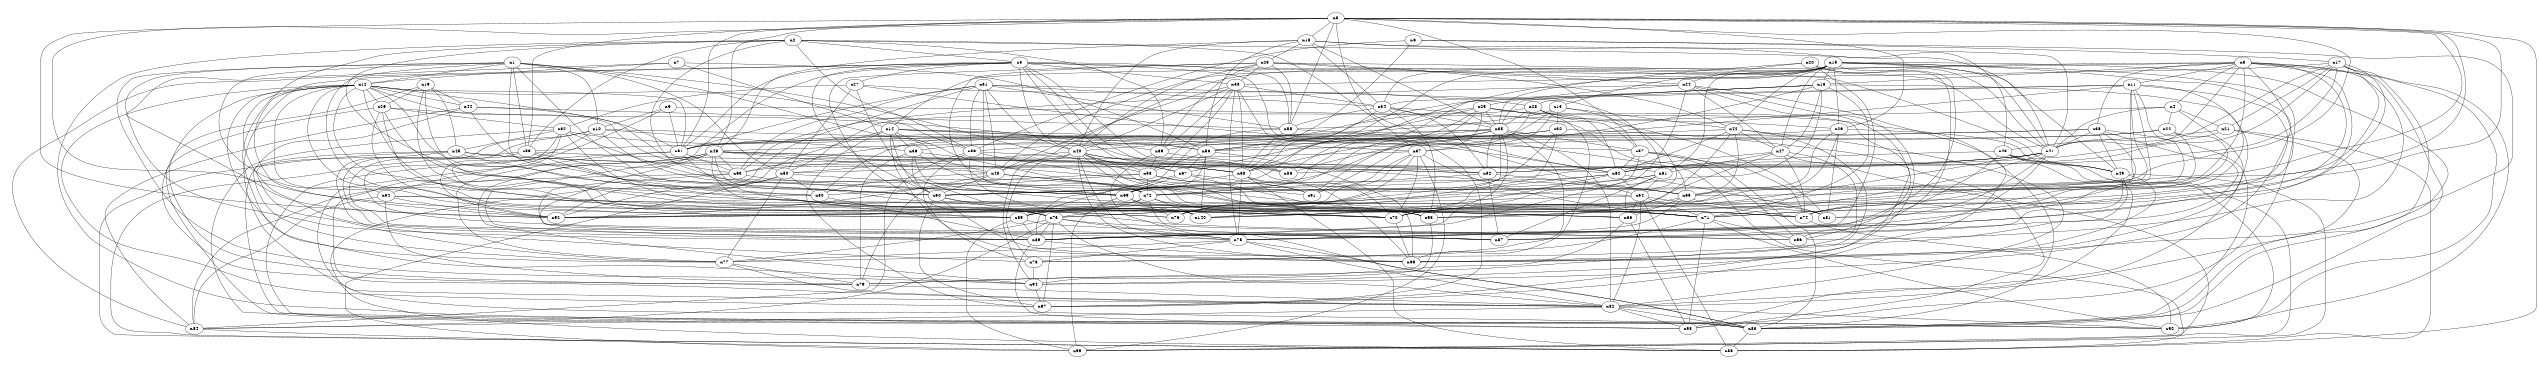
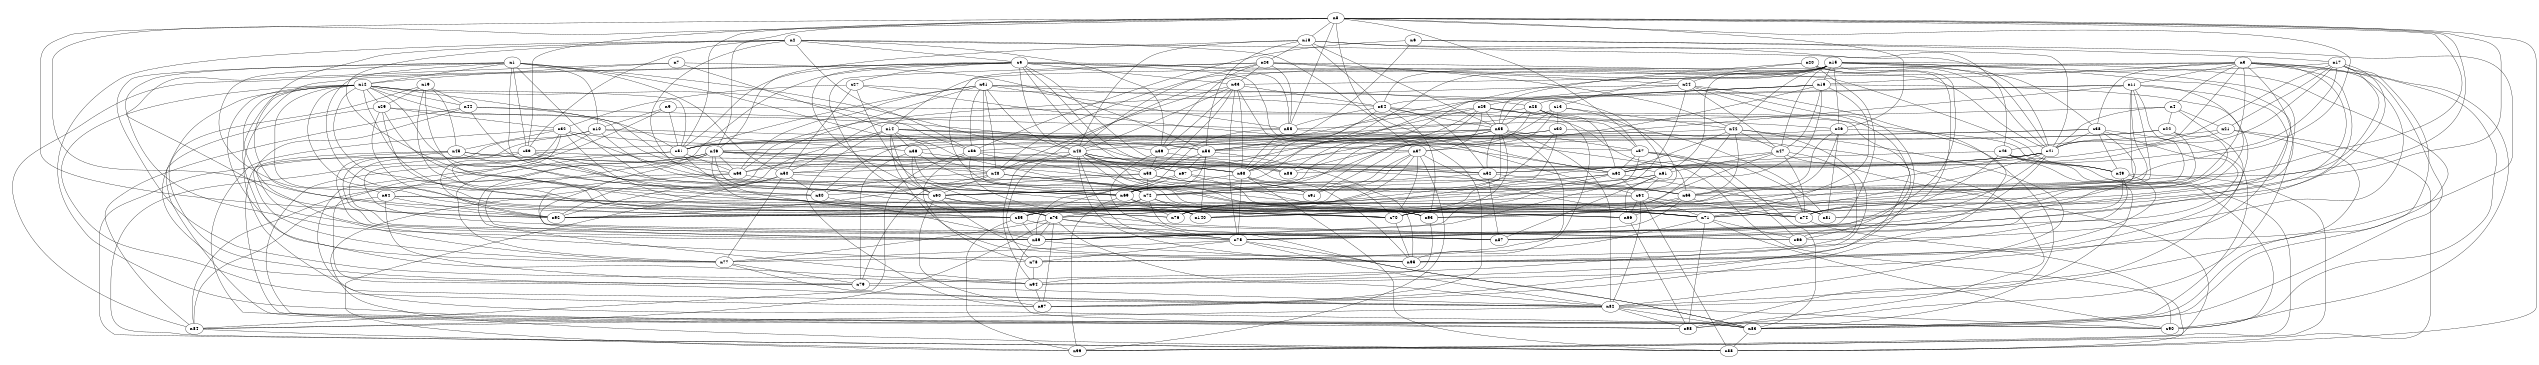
edge "n15" -- "n49": now "n15" -- "n38"
edge "n66" -- "n79": removed
